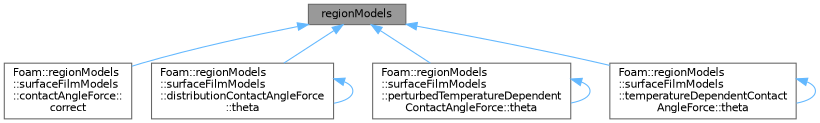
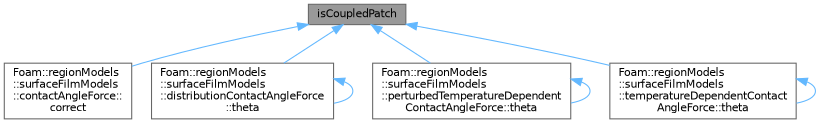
node "regionModels": label "regionModels" -> "isCoupledPatch"
